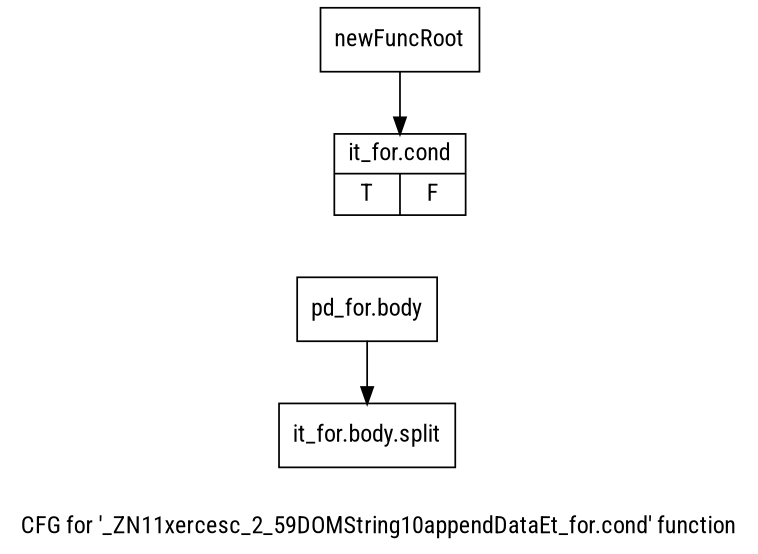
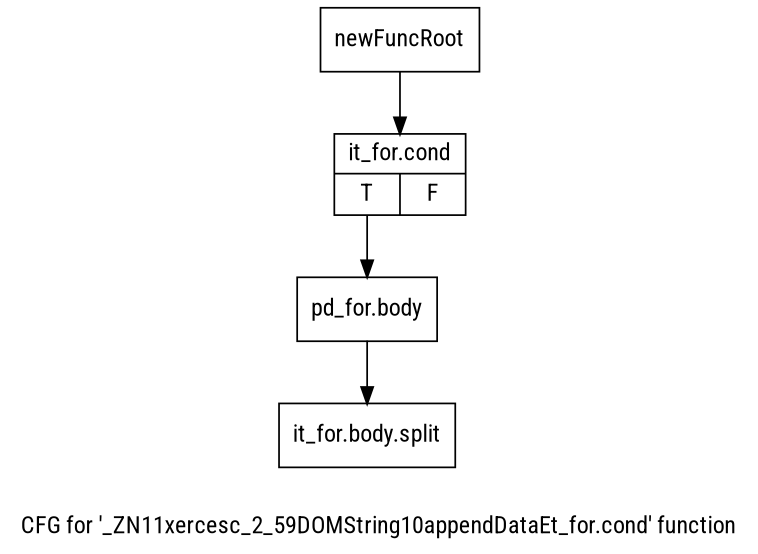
edge "it_for.cond" -> "pd_for.body": added
